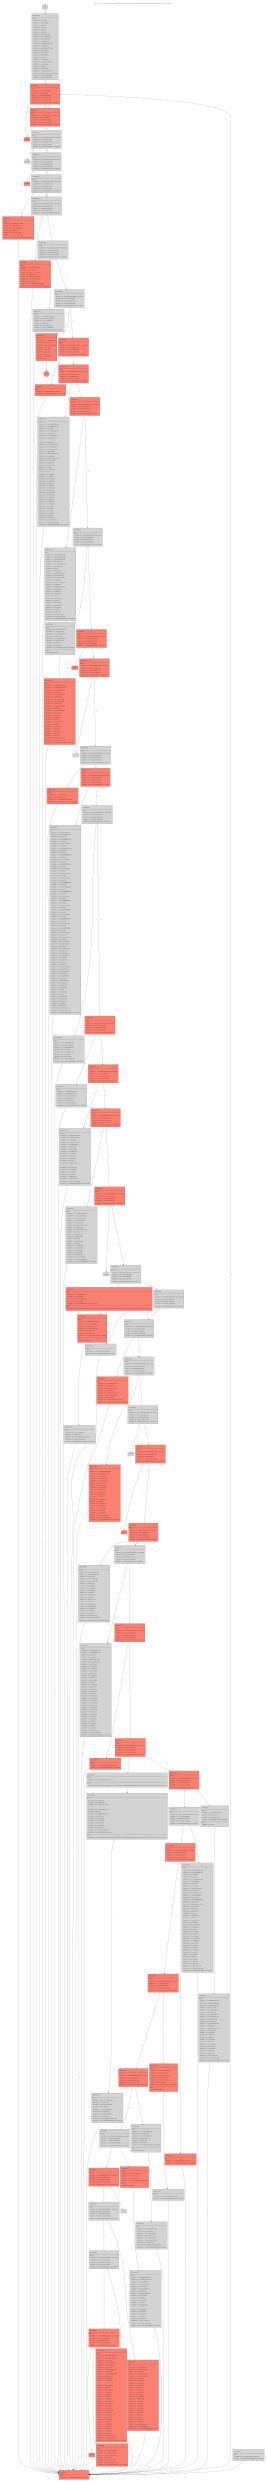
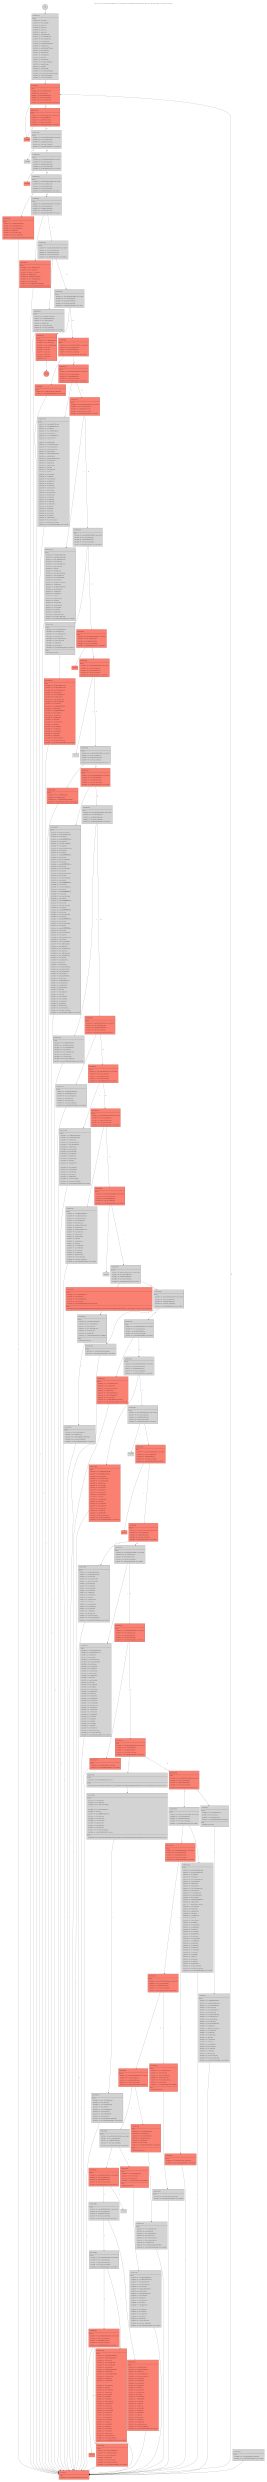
node "0x402435 [29]": fillcolor salmon -> lightgrey
node "0x40220a [29]": fillcolor lightgrey -> salmon
